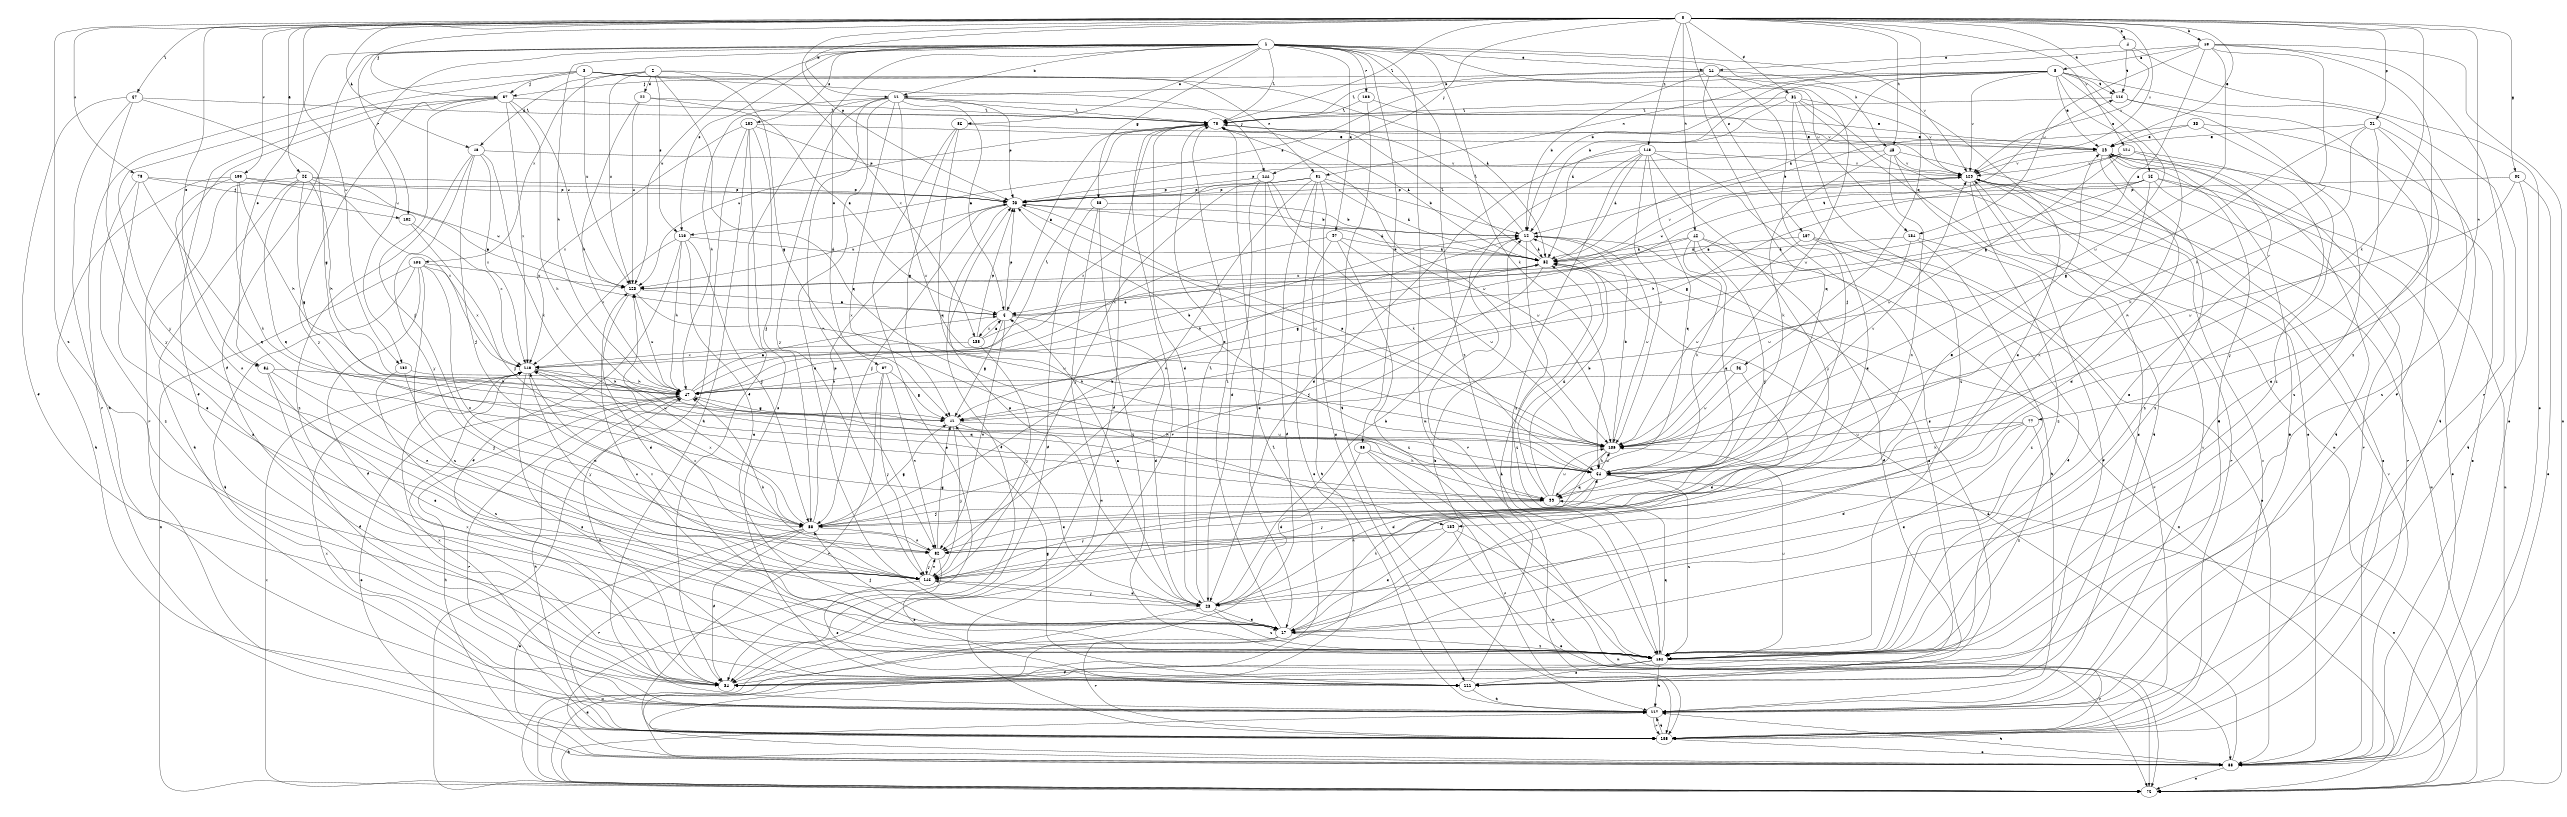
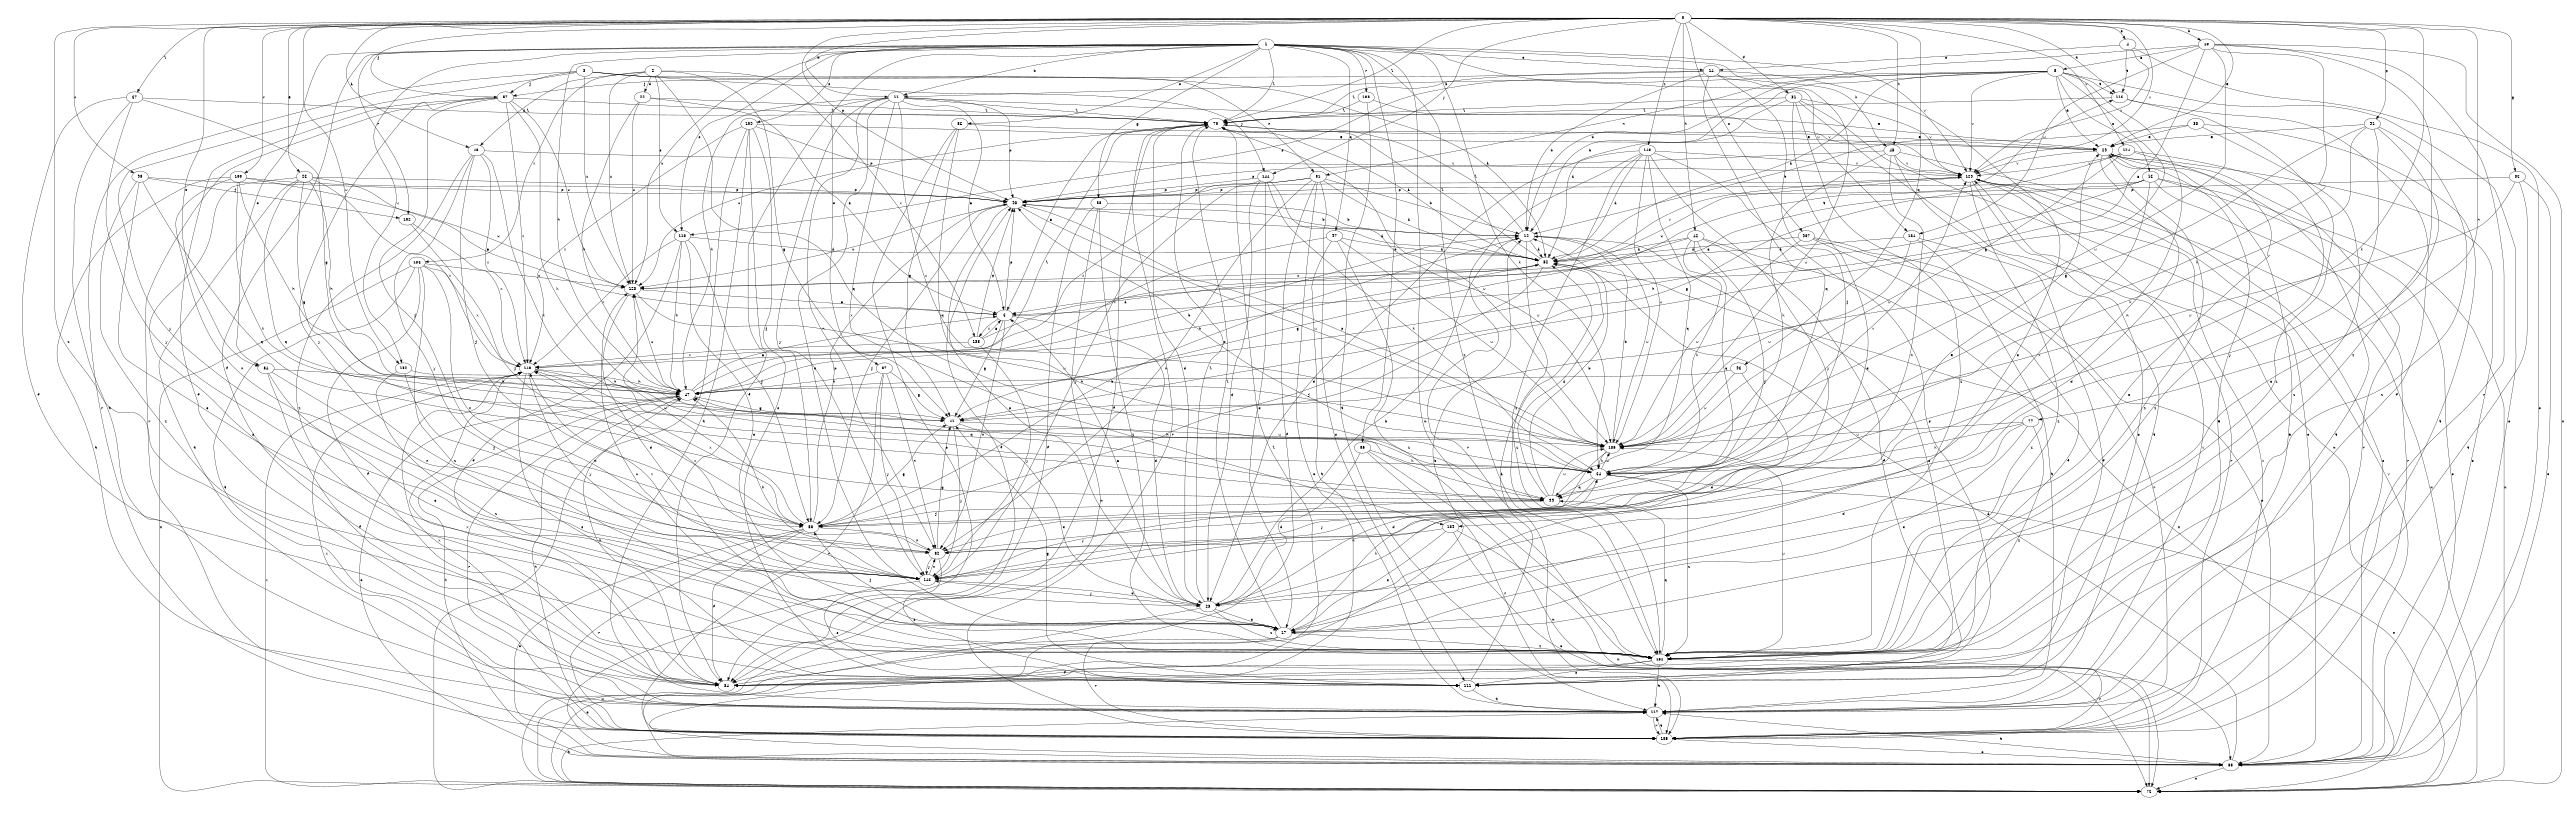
node "78": label "78" -> "98"
node "107": label "107" -> "907"
